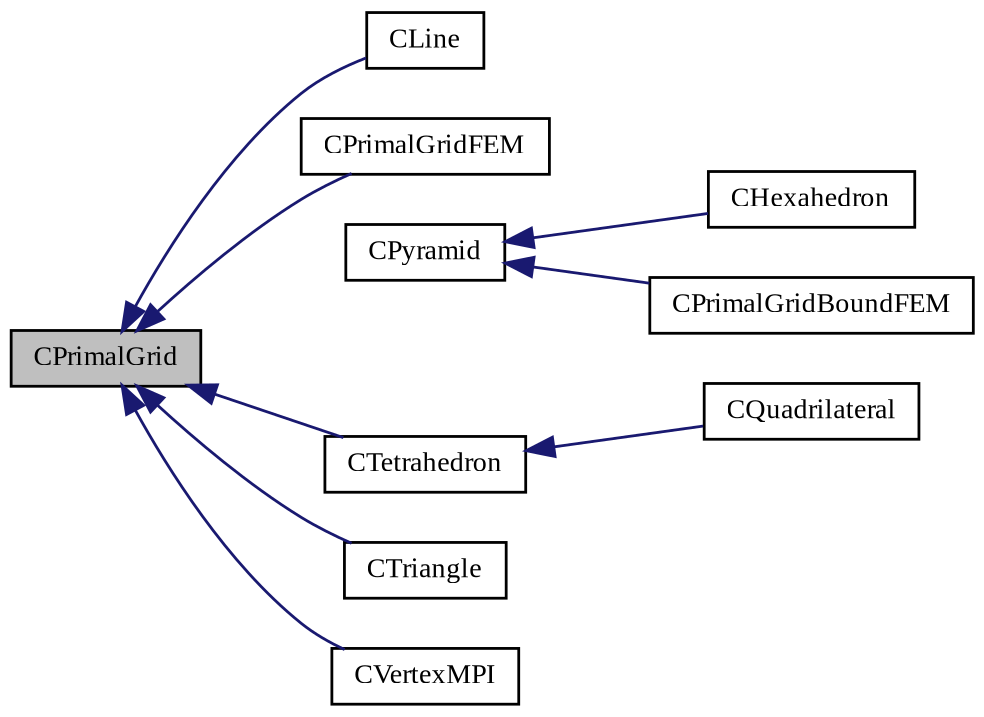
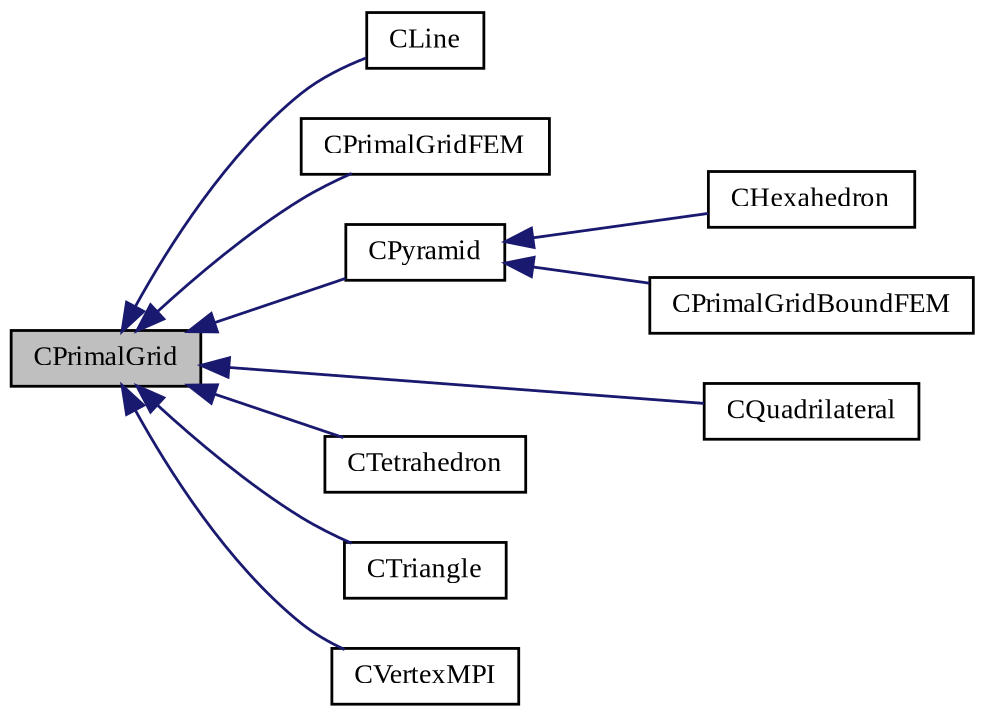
edge "CPyramid" -> "CPrimalGrid": added
edge "CQuadrilateral" -> "CTetrahedron": now "CQuadrilateral" -> "CPrimalGrid"
